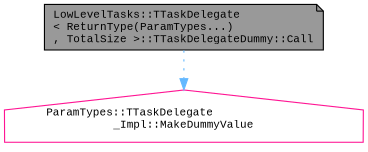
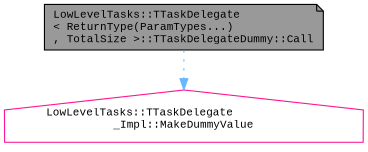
node "ParamTypes::TTaskDelegate _Impl::MakeDummyValue": label "ParamTypes::TTaskDelegate _Impl::MakeDummyValue" -> "LowLevelTasks::TTaskDelegate _Impl::MakeDummyValue"
